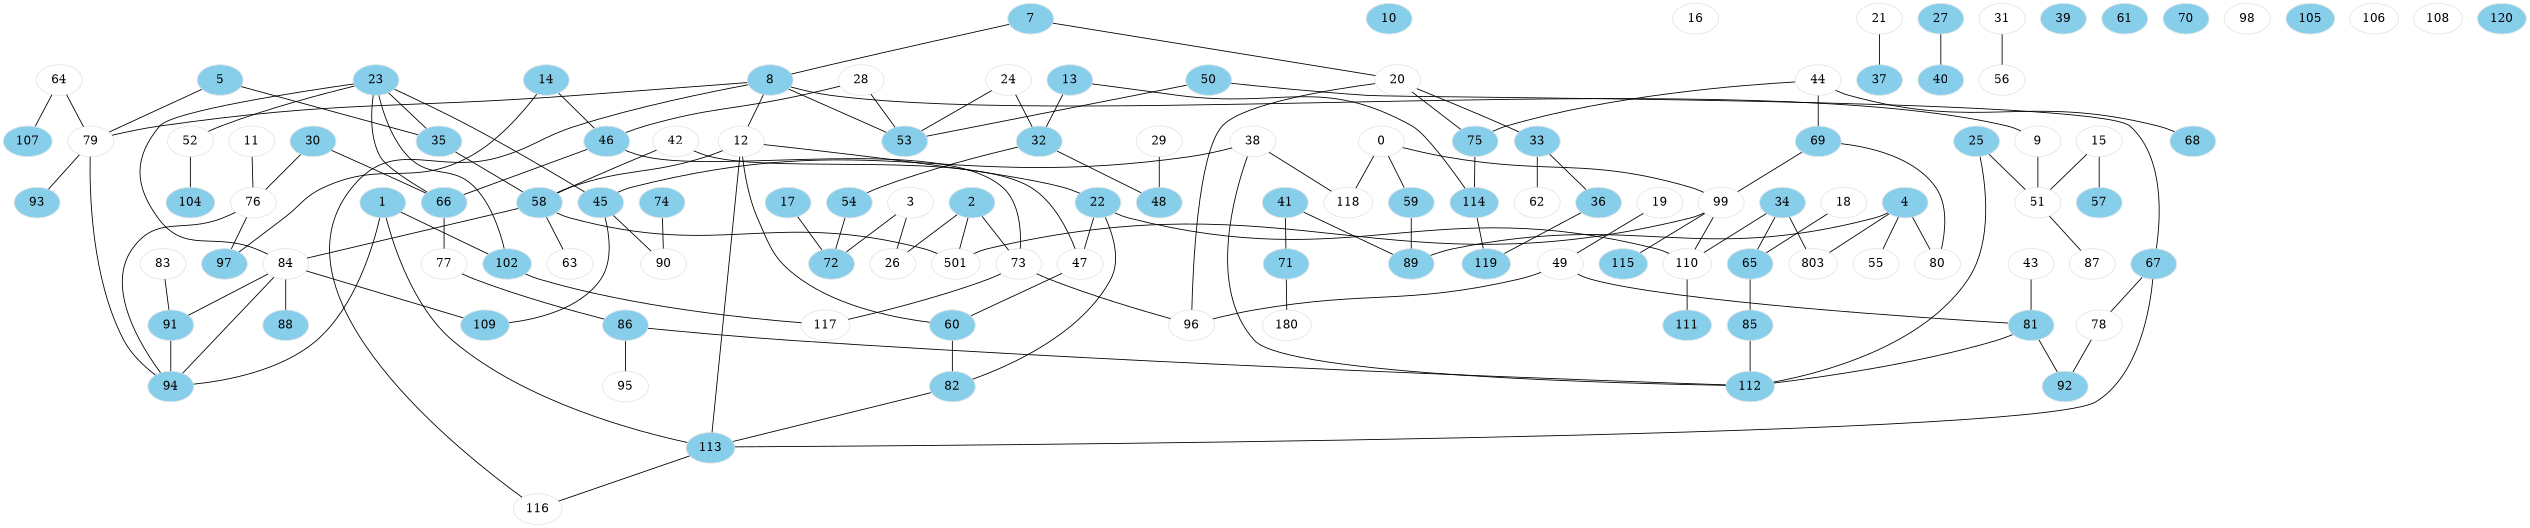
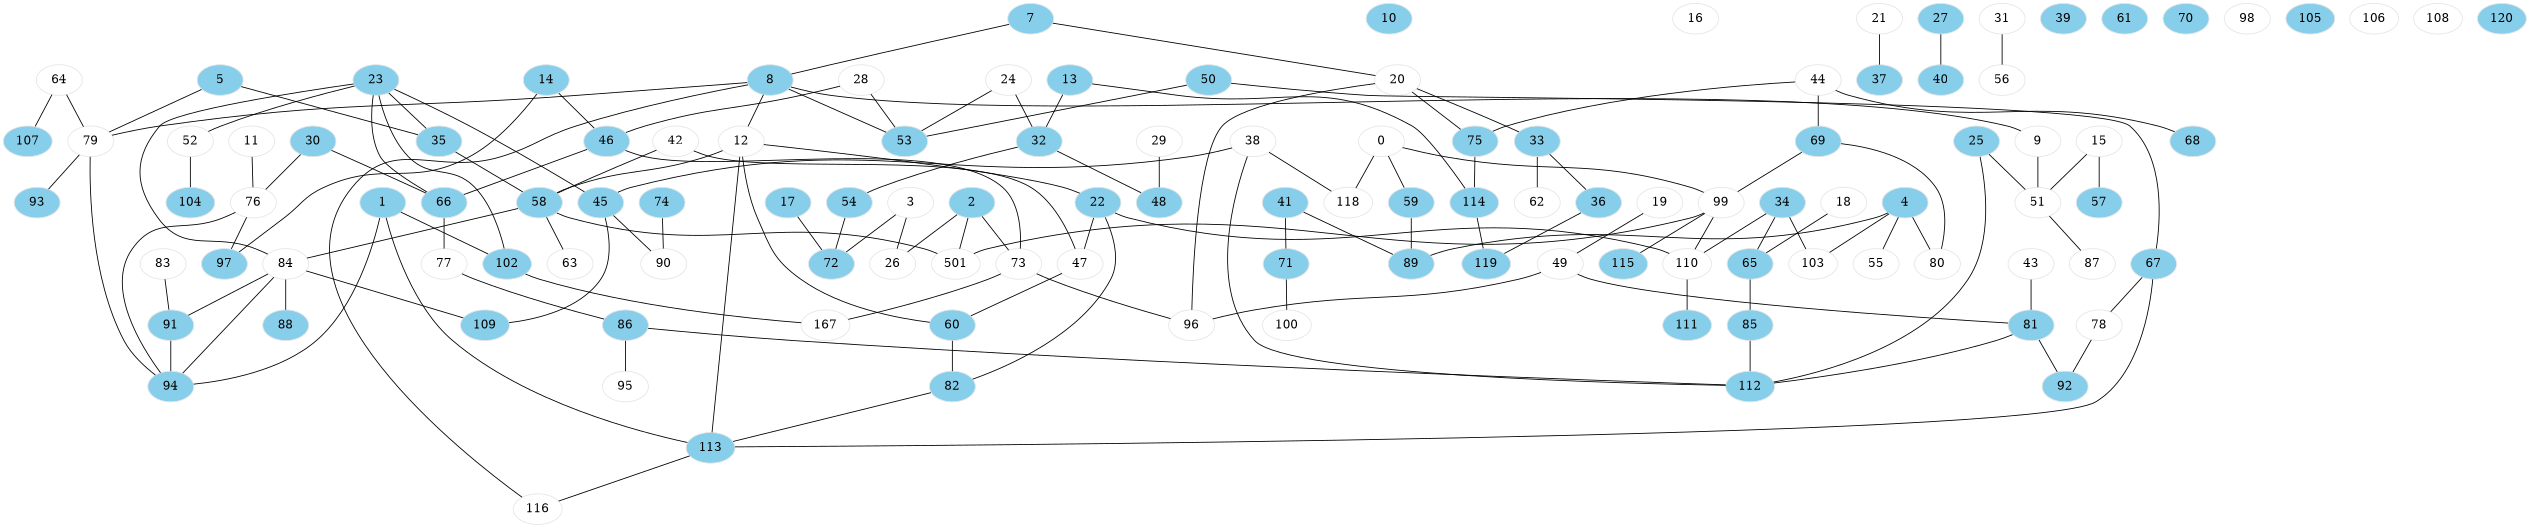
node "803": label "803" -> "103"
node "117": label "117" -> "167"
node "180": label "180" -> "100"
